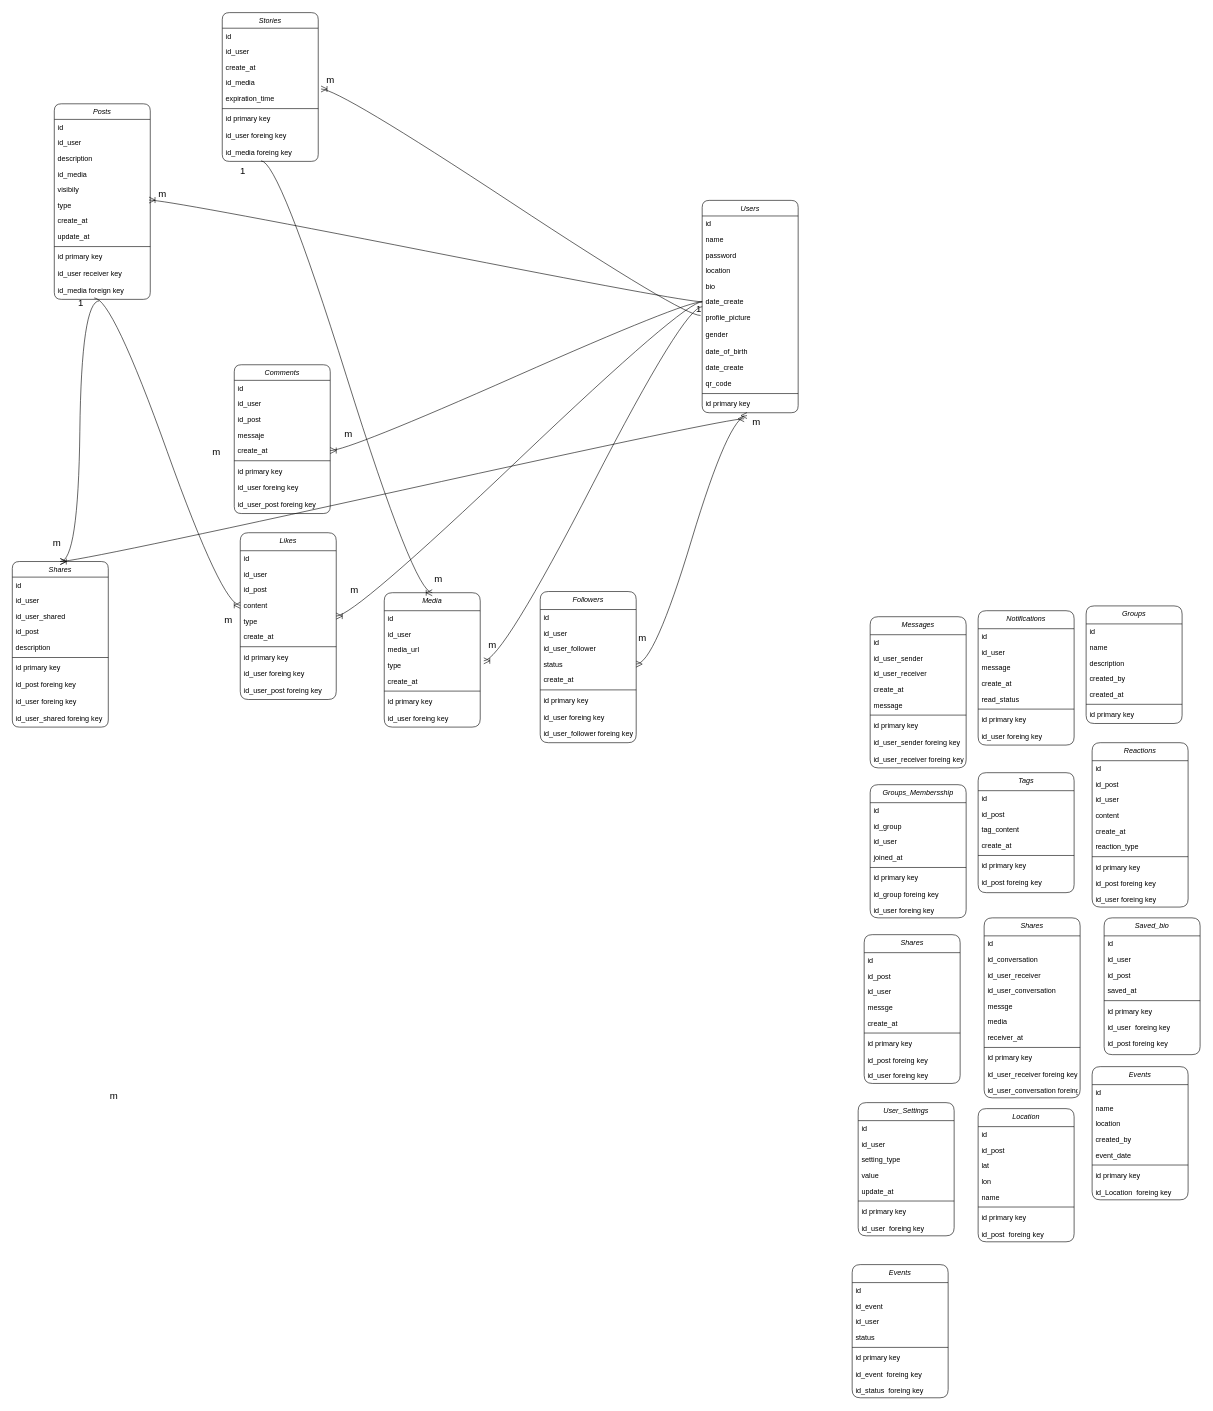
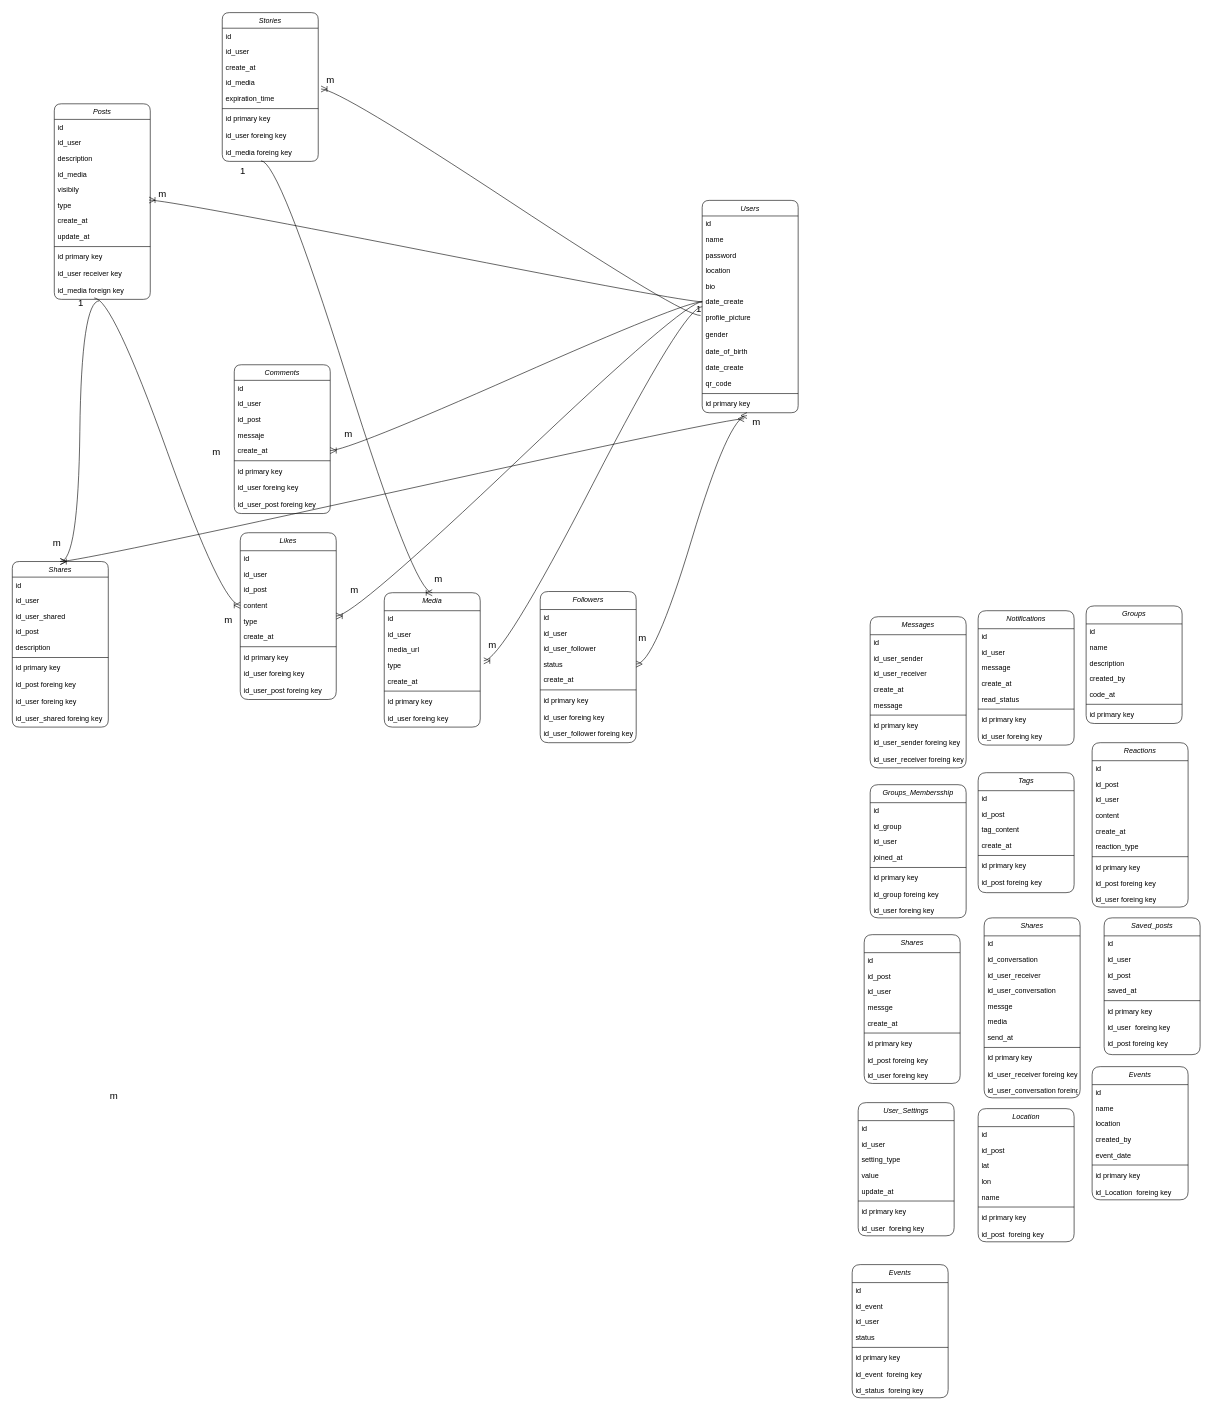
node "created_at": label "created_at" -> "code_at"
node "Saved_bio": label "Saved_bio" -> "Saved_posts"
node "receiver_at": label "receiver_at" -> "send_at"
